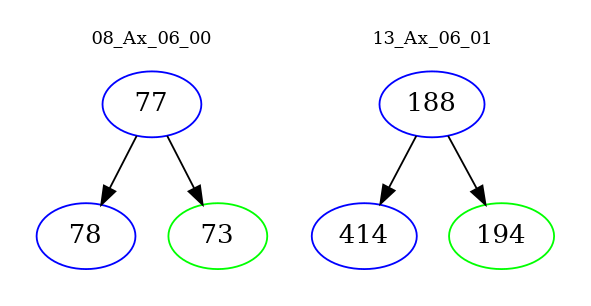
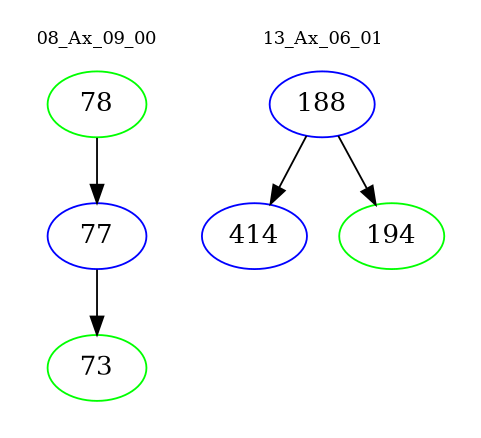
cluster "08_Ax_06_00": label "08_Ax_06_00" -> "08_Ax_09_00"
edge "77" -> "78": reversed
node "78": color blue -> green
